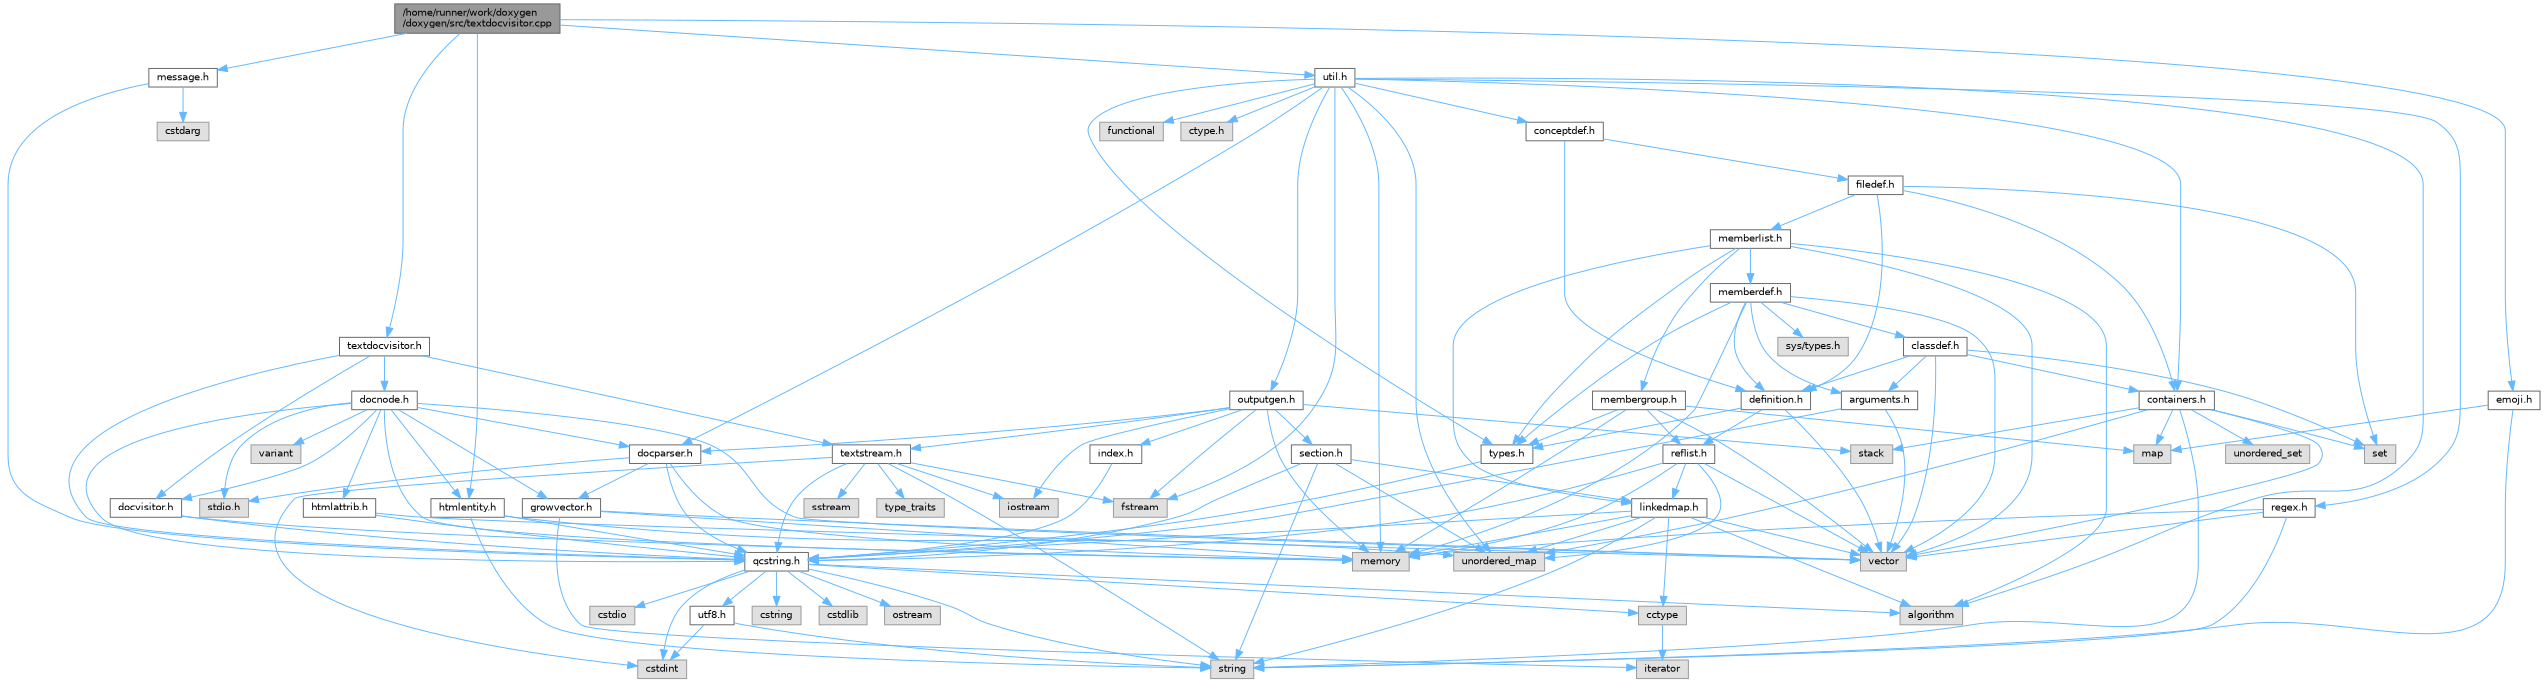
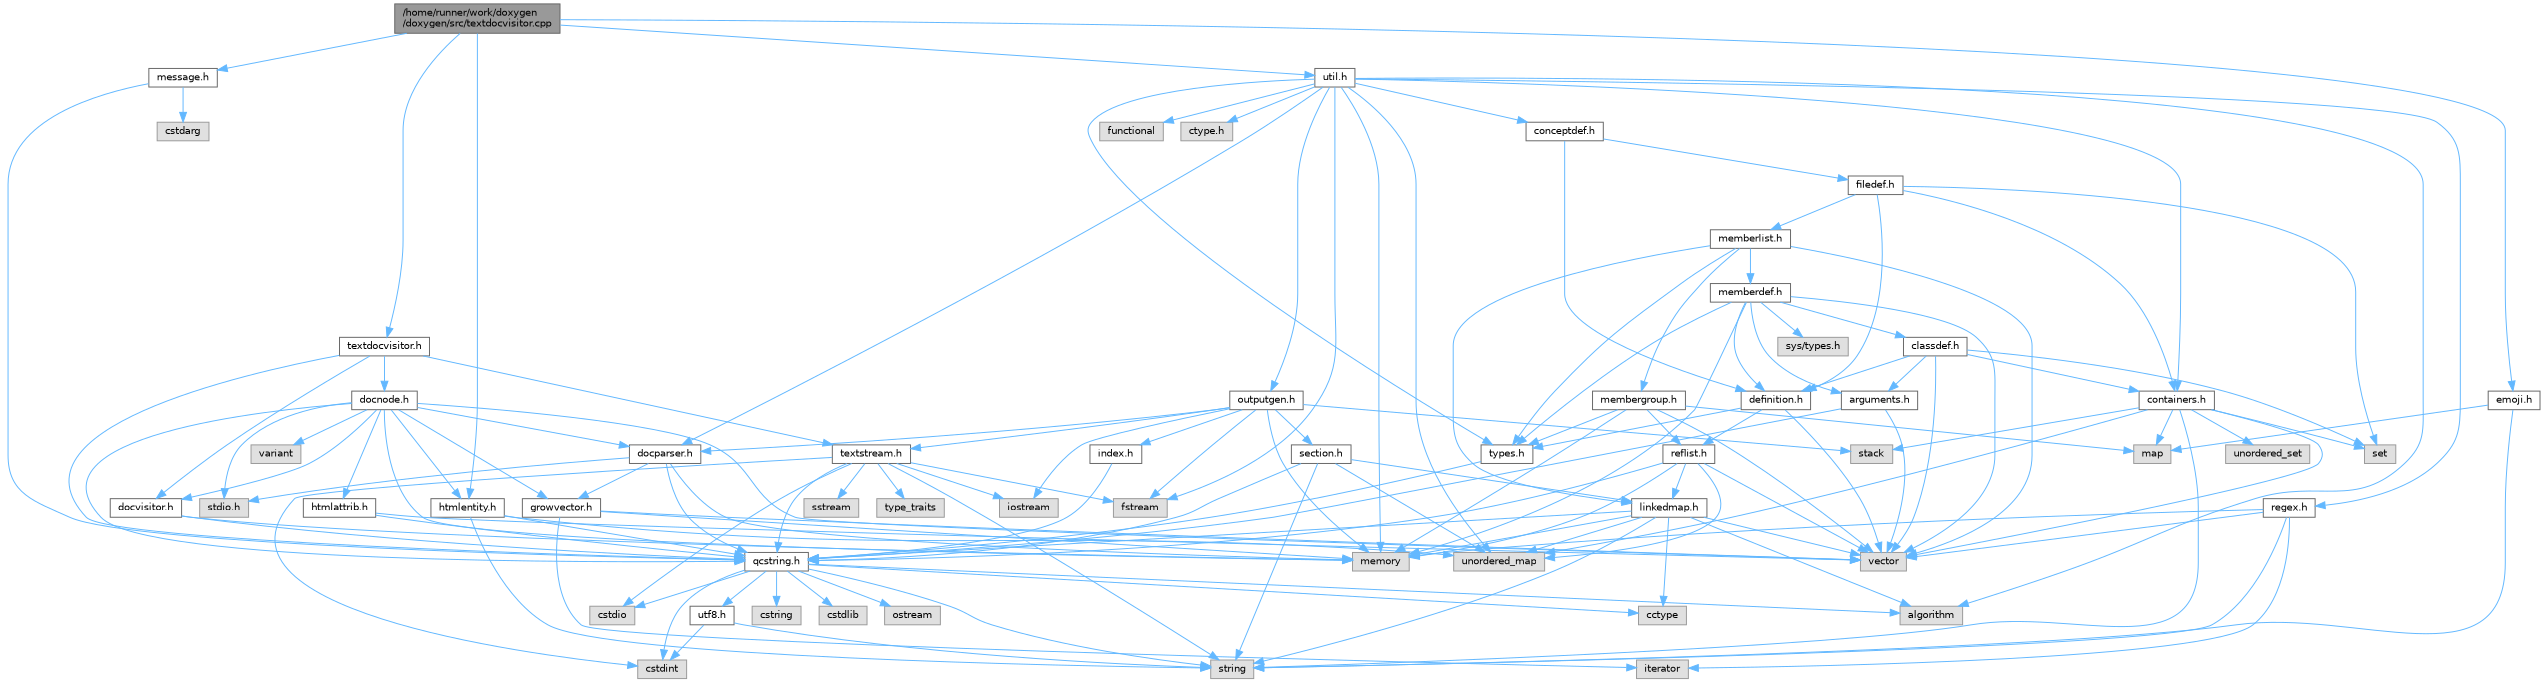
edge "memberlist.h" -> "algorithm": removed
edge "textstream.h" -> "cstdio": added
edge "cctype" -> "iterator": now "regex.h" -> "iterator"
